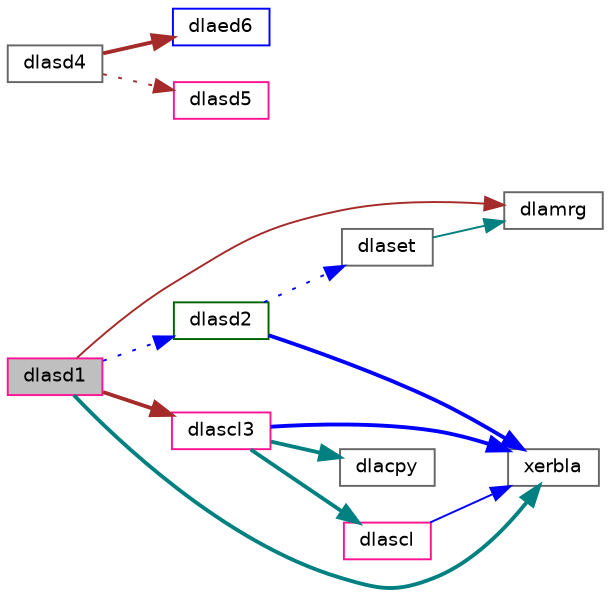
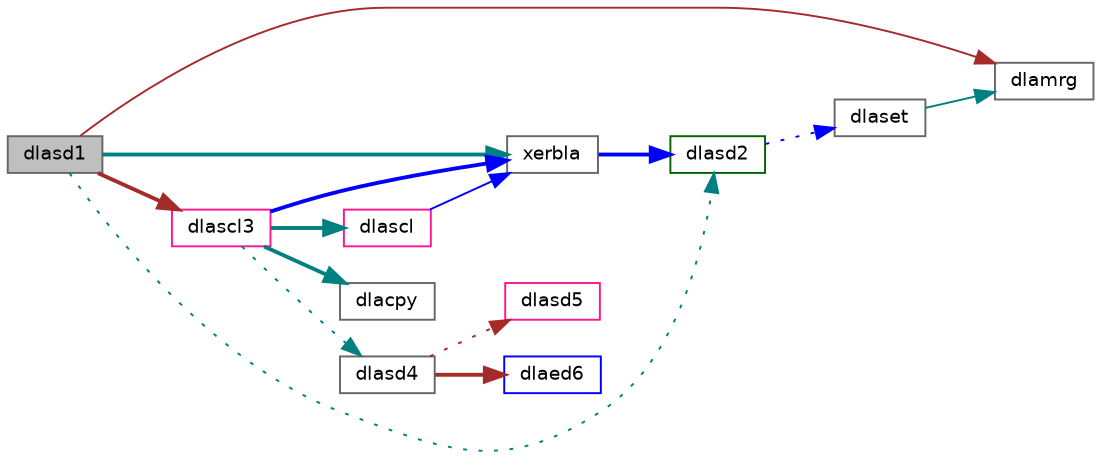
edge "dlascl3" -> "dlasd4": added
edge "dlasd1" -> "dlasd2": color blue -> teal
node "dlasd1": color deeppink -> gray40
edge "dlasd2" -> "xerbla": reversed
